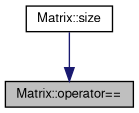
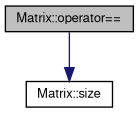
edge "Matrix::size" -> "Matrix::operator==": reversed
